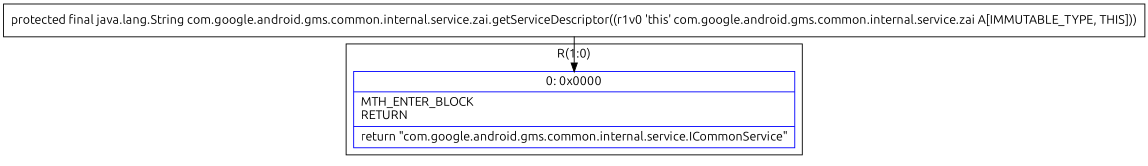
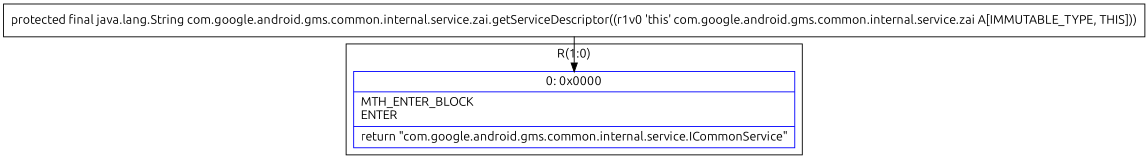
node "0: 0x0000": text "RETURN" -> "ENTER"
